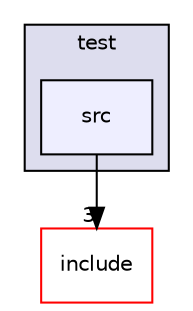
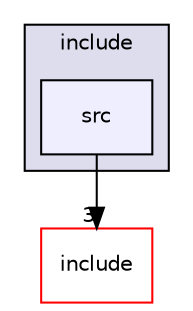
cluster "test": label "test" -> "include"
